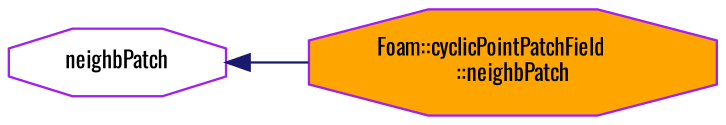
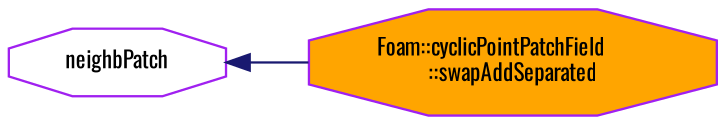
node "Foam::cyclicPointPatchField ::neighbPatch": label "Foam::cyclicPointPatchField ::neighbPatch" -> "Foam::cyclicPointPatchField ::swapAddSeparated"
